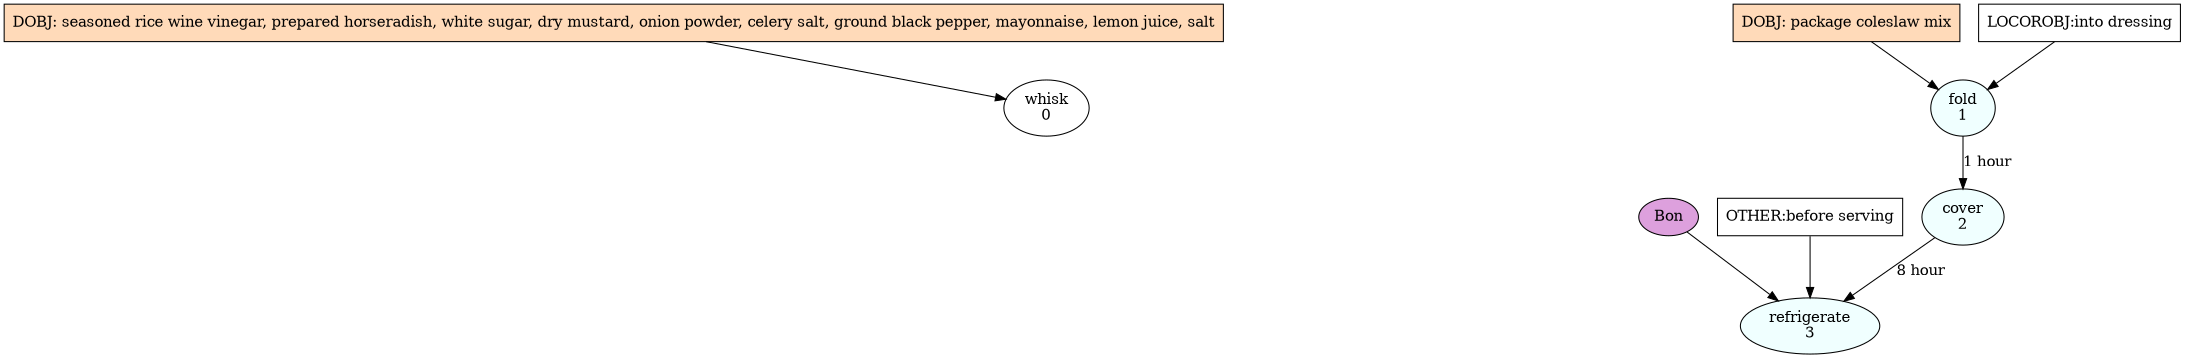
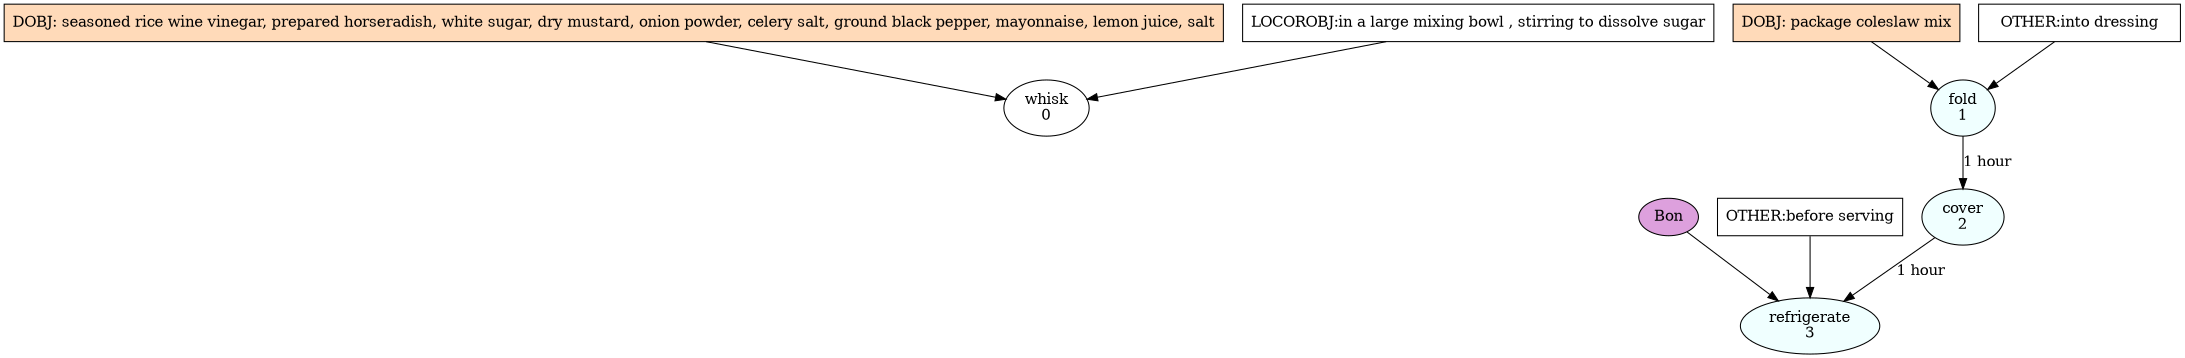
node "LOCOROBJ:in a large mixing bowl , stirring to dissolve sugar": added
node "LOCOROBJ:into dressing": label "LOCOROBJ:into dressing" -> "OTHER:into dressing"
edge "cover 2" -> "refrigerate 3": label "8 hour" -> "1 hour"
